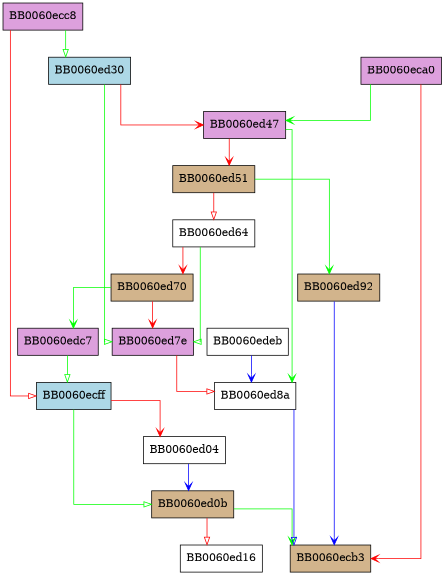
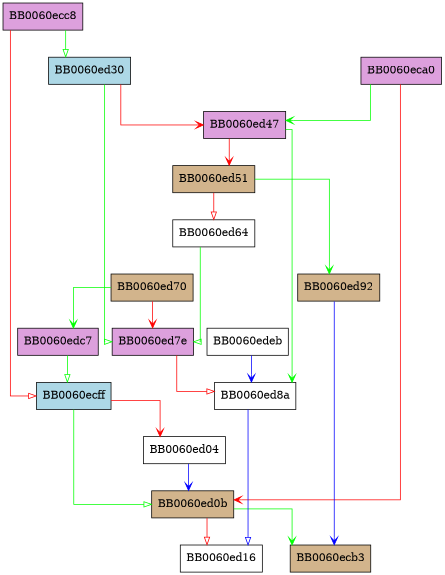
edge "BB0060ed64" -> "BB0060ed70": removed
edge "BB0060eca0" -> "BB0060ecb3": now "BB0060eca0" -> "BB0060ed0b"
edge "BB0060ed8a" -> "BB0060ecb3": now "BB0060ed8a" -> "BB0060ed16"
